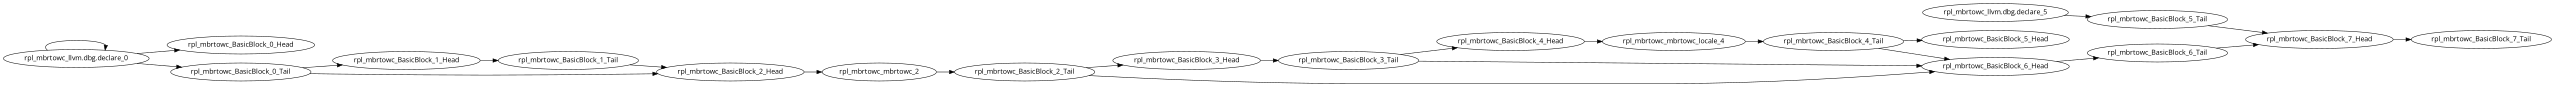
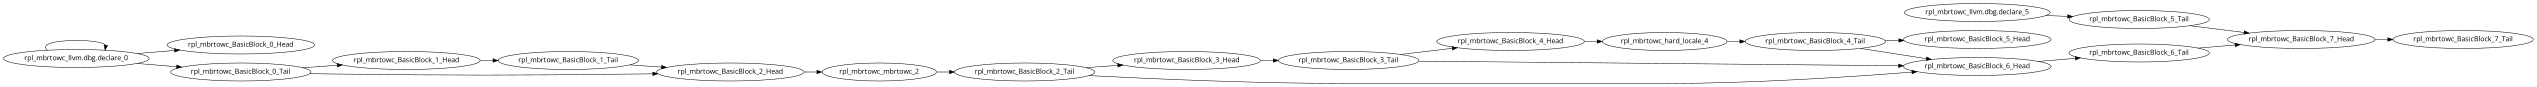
node "rpl_mbrtowc_mbrtowc_locale_4": label "rpl_mbrtowc_mbrtowc_locale_4" -> "rpl_mbrtowc_hard_locale_4"
